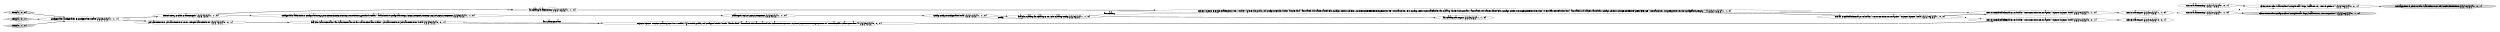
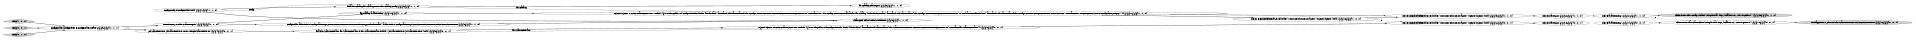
node "cleanUpDir(TEST_SPEC_STORE_DIR)@@@6@@@['1', '1', '0']": shape ellipse -> diamond
edge "cleanUpDir(TEST_SPEC_STORE_DIR)@@@6@@@['1', '1', '0']" -> "Config config = configBuilder.build()@@@7@@@['1', '1', '0']": reversed
